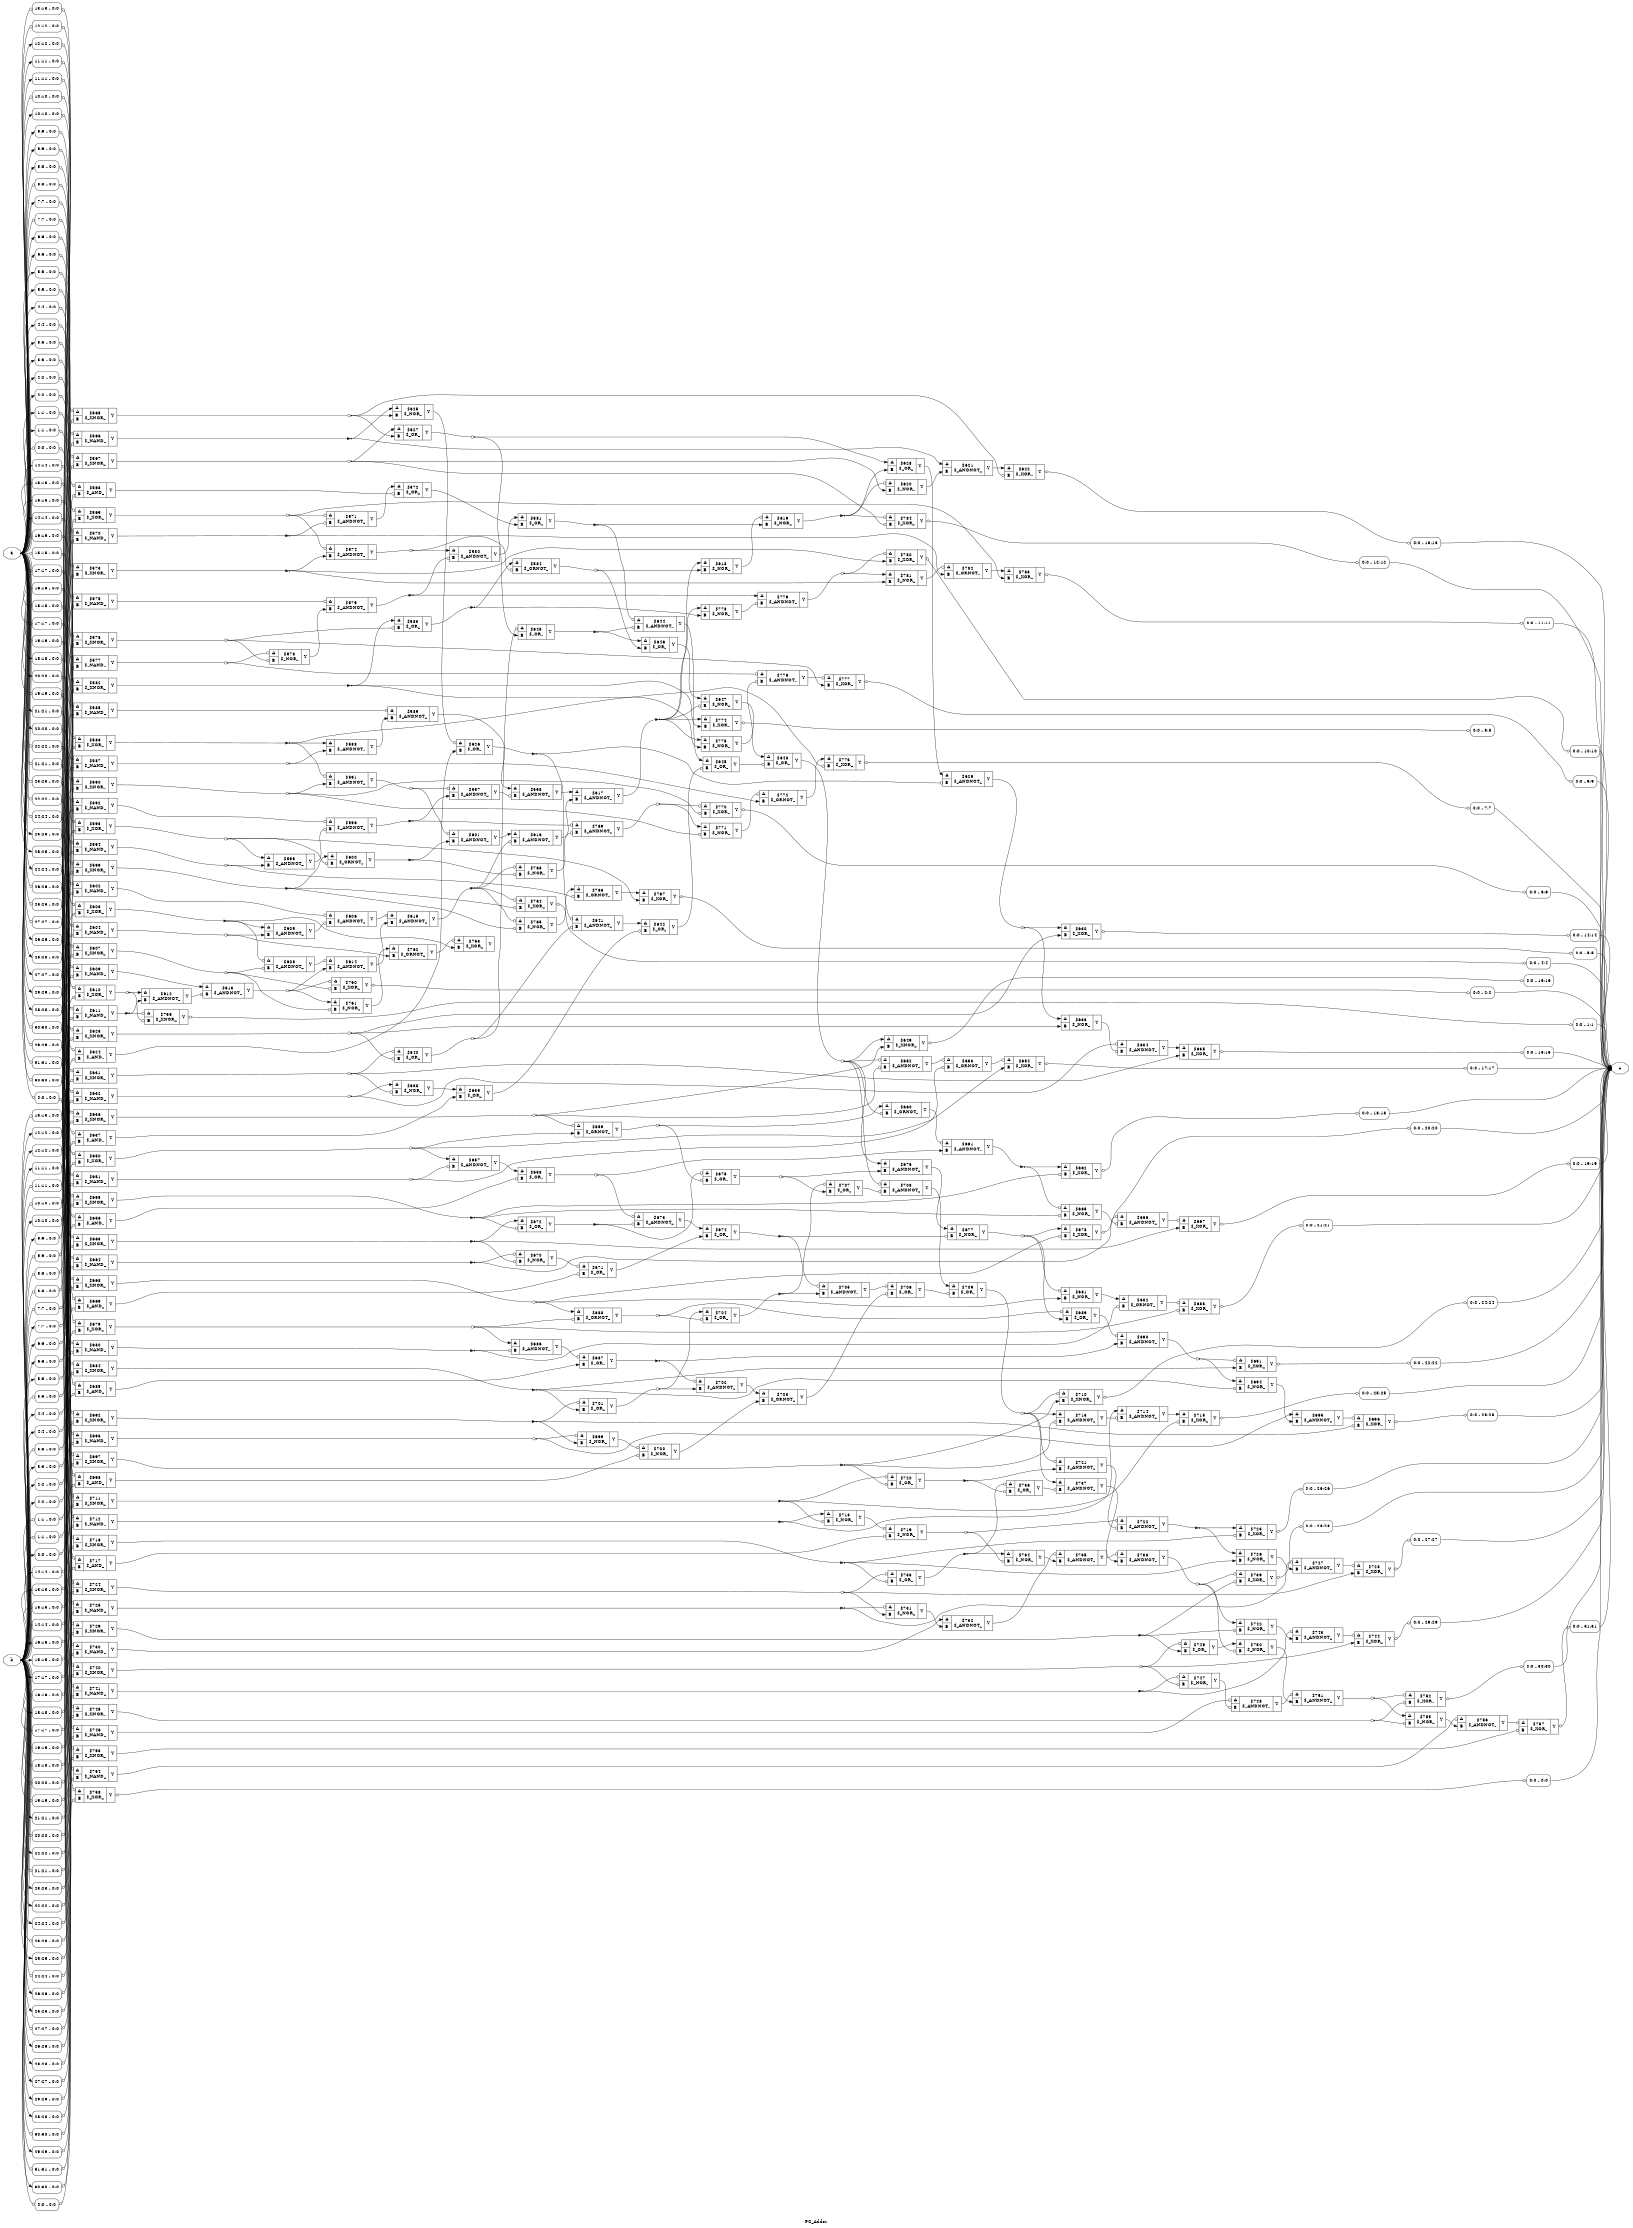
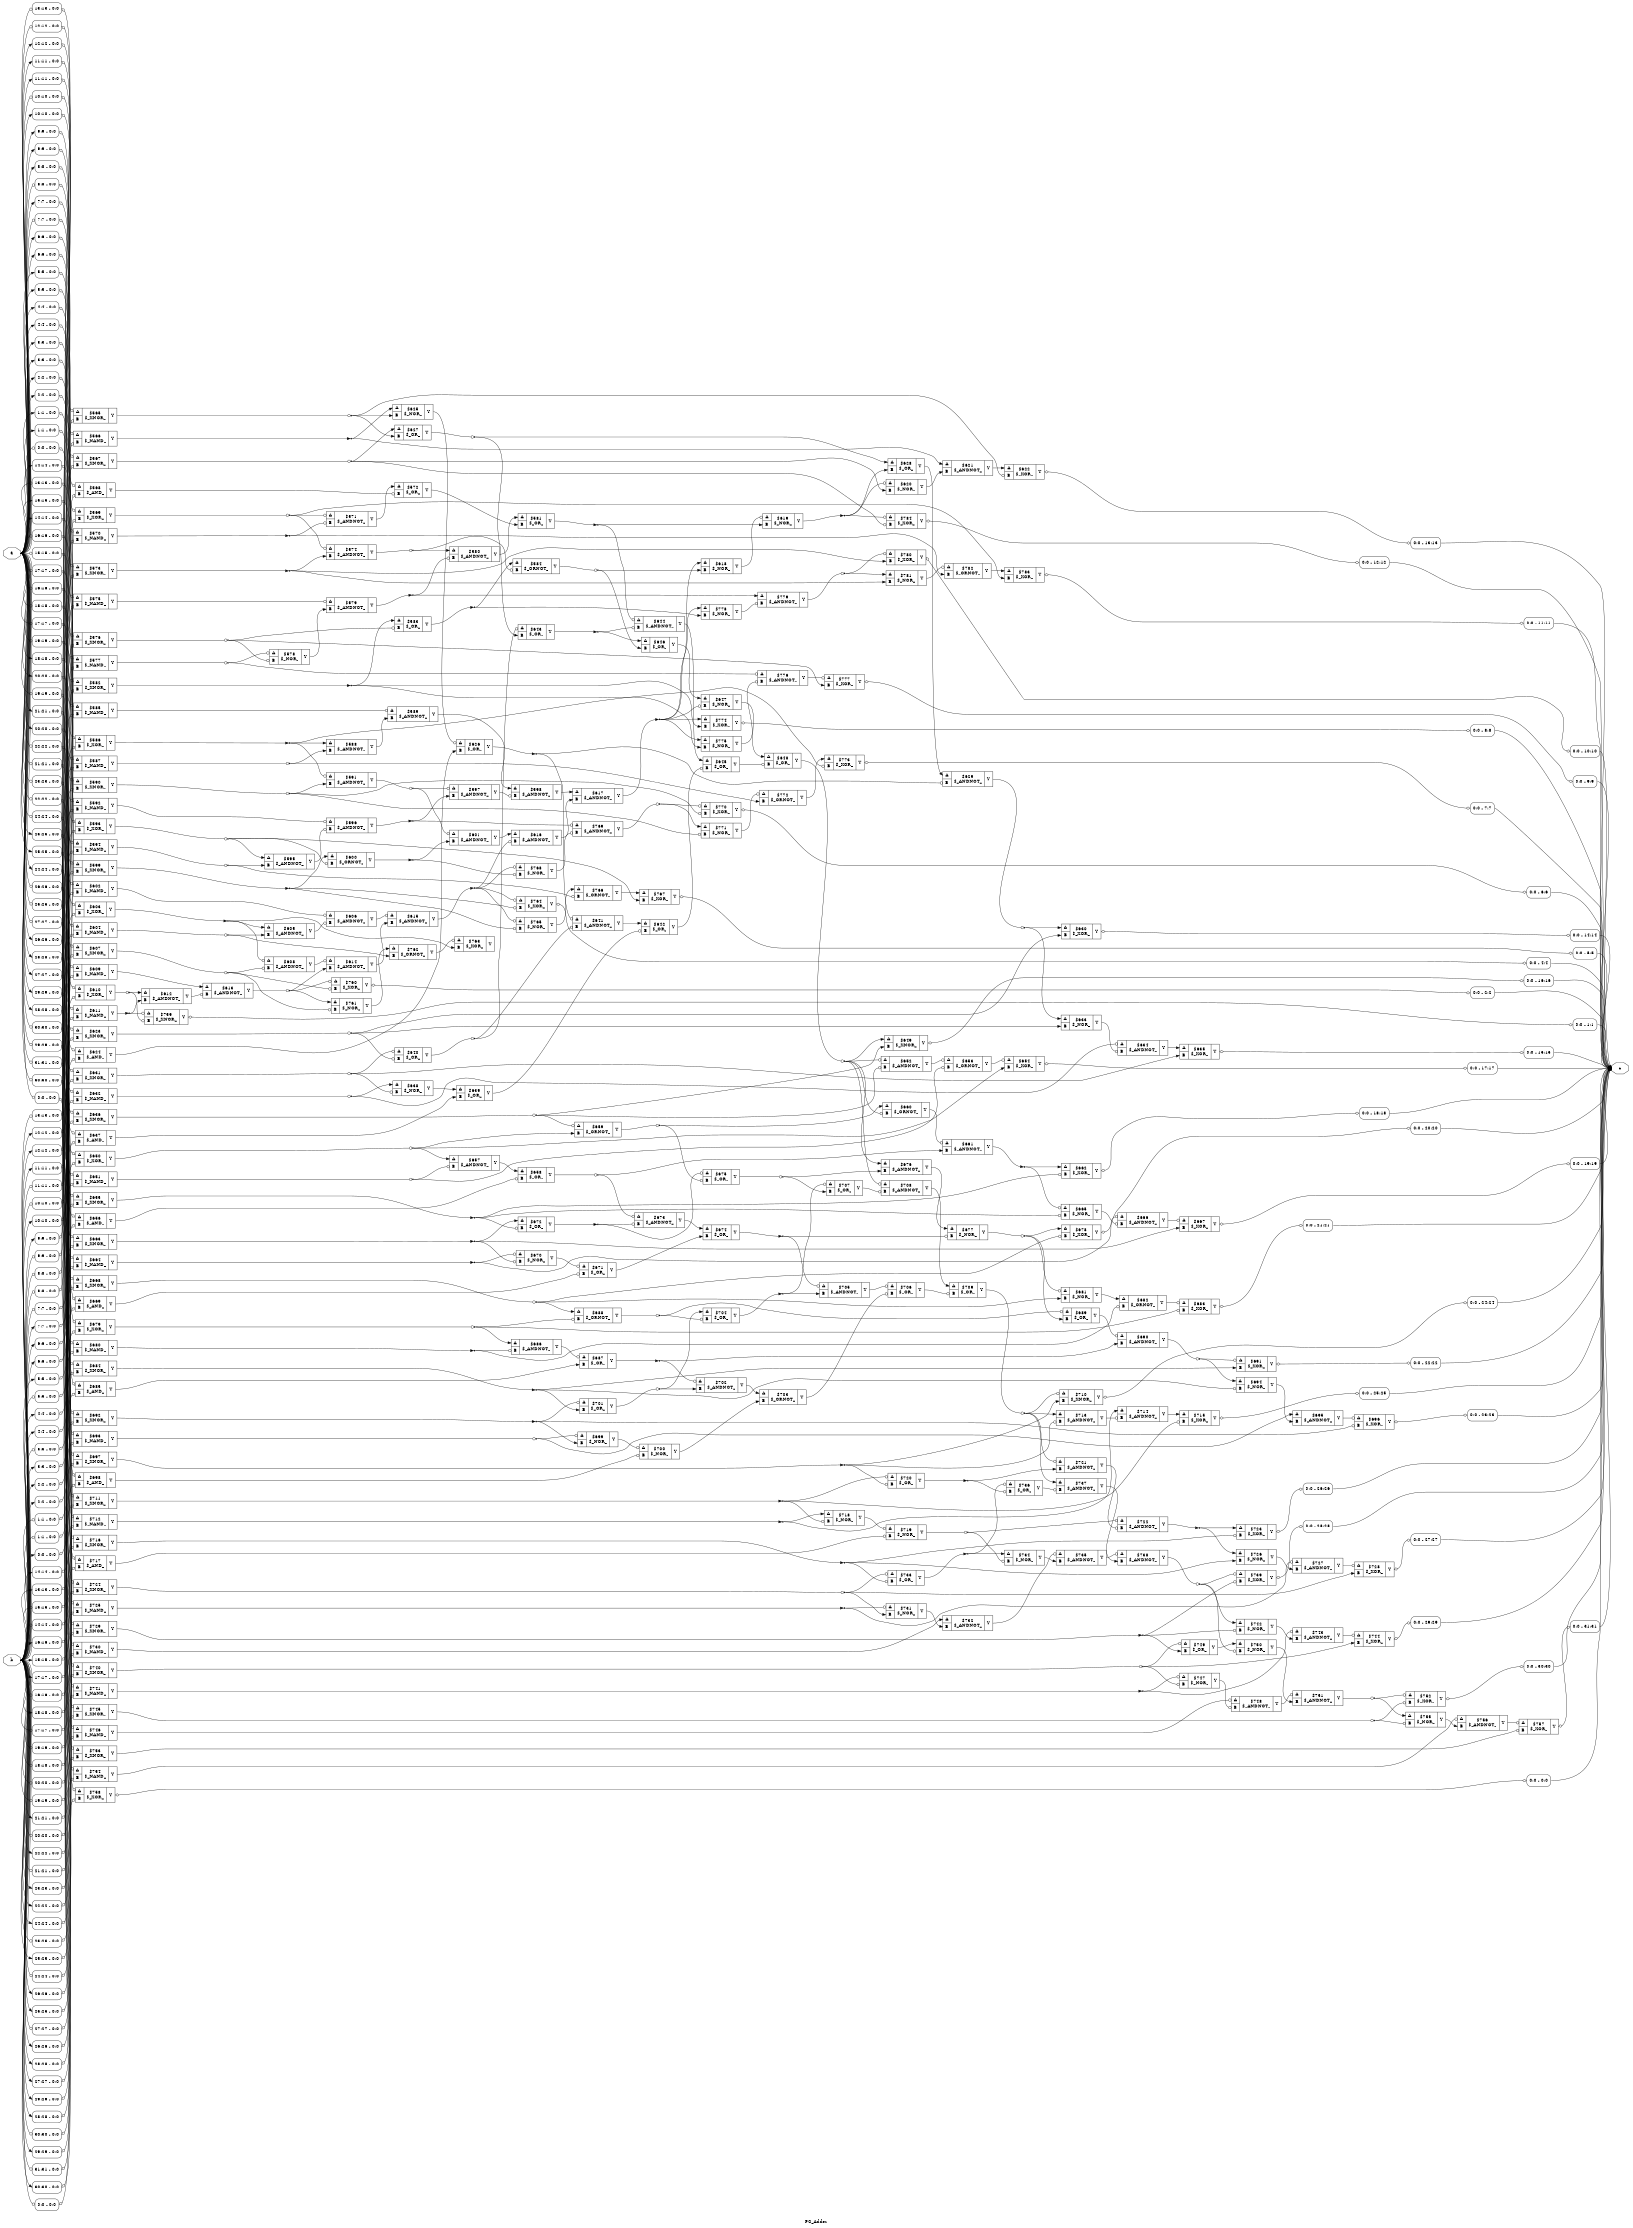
edge "0:0 - 8:8" -> "c": added
edge "0:0 - 16:16" -> "c": added
